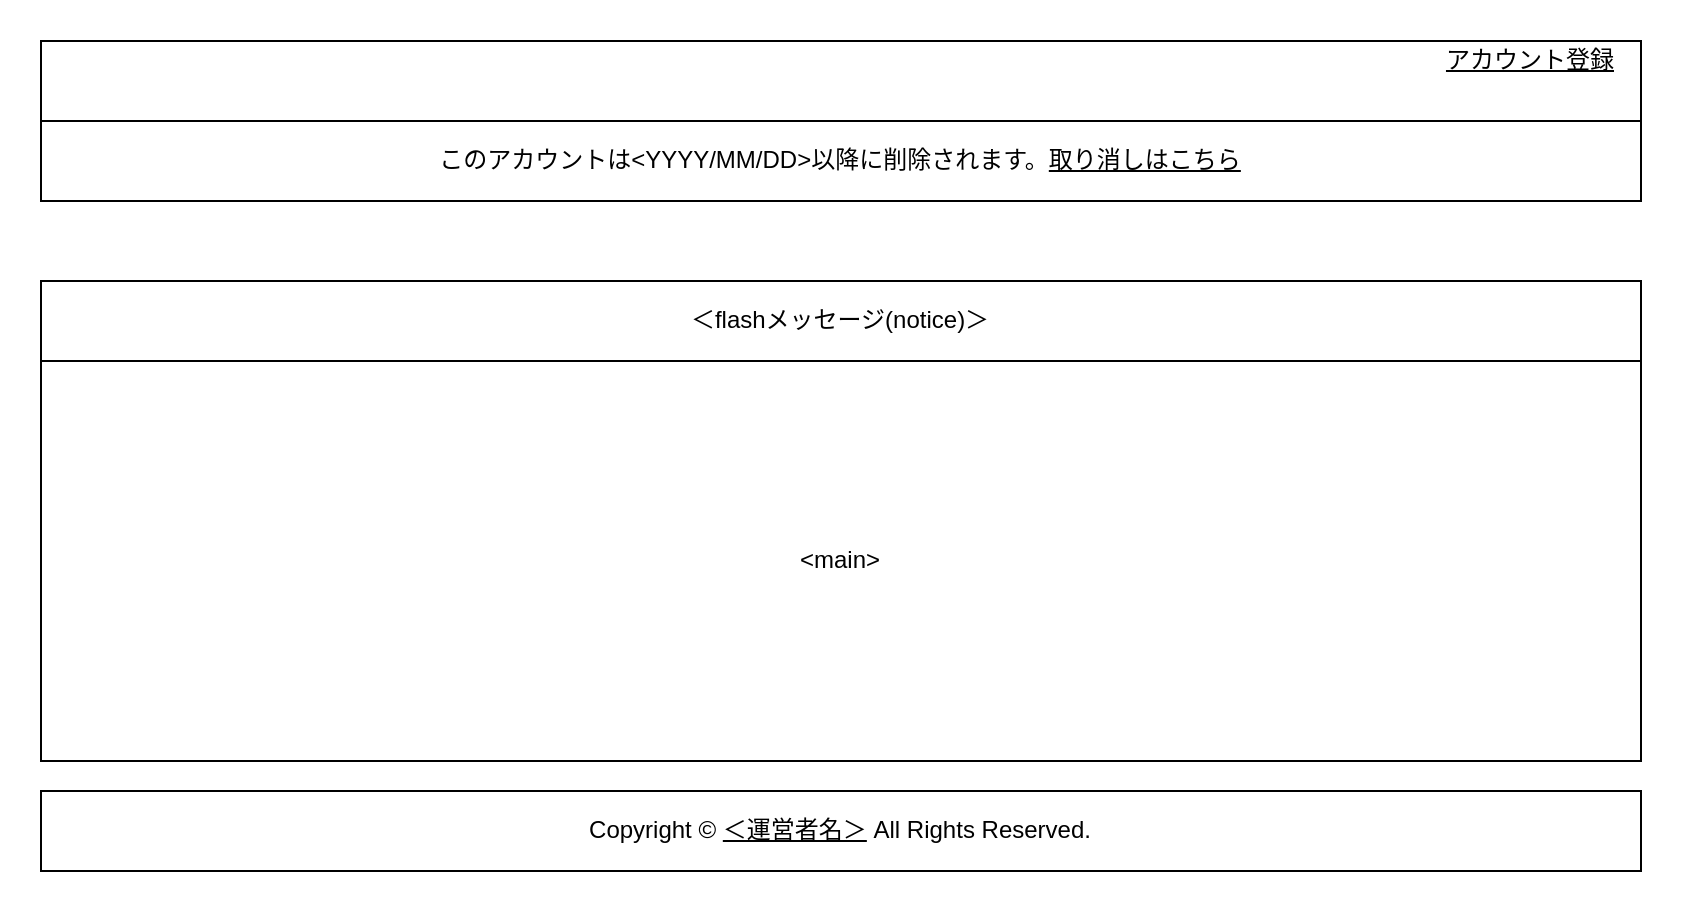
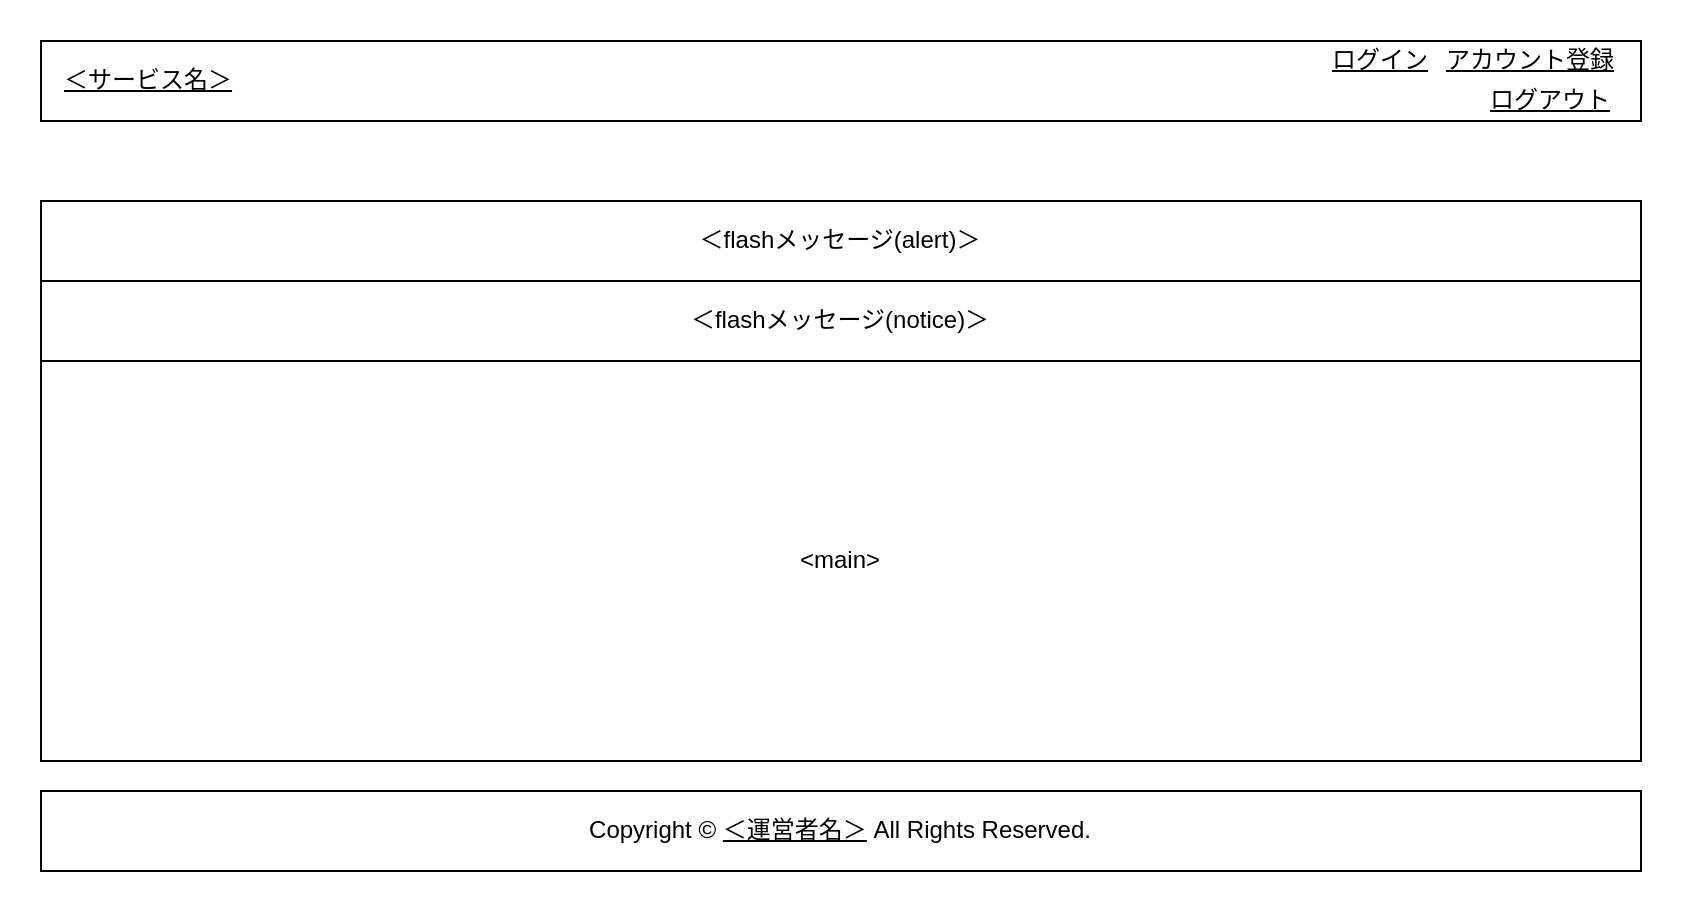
node "ログイン": added
node "＜サービス名＞": added
node "ログアウト": added
node "このアカウントは<YYYY/MM/DD>以降に削除されます。取り消しはこちら": removed
node "＜flashメッセージ(alert)＞": added
